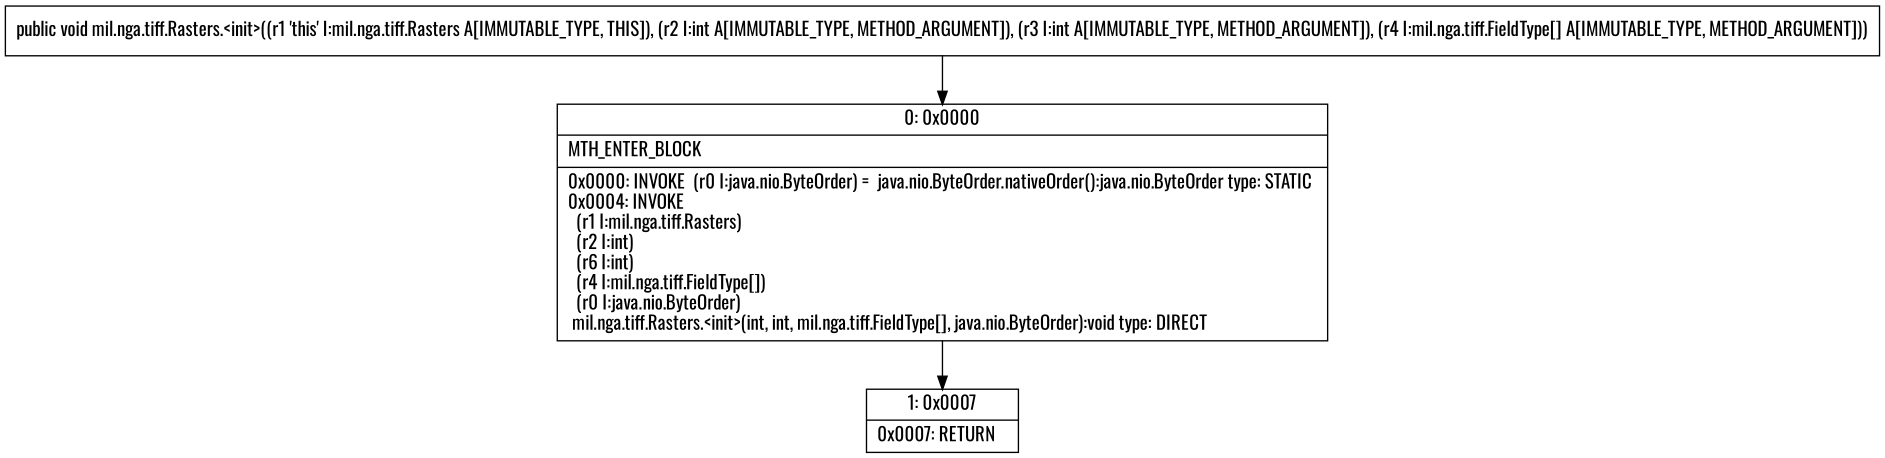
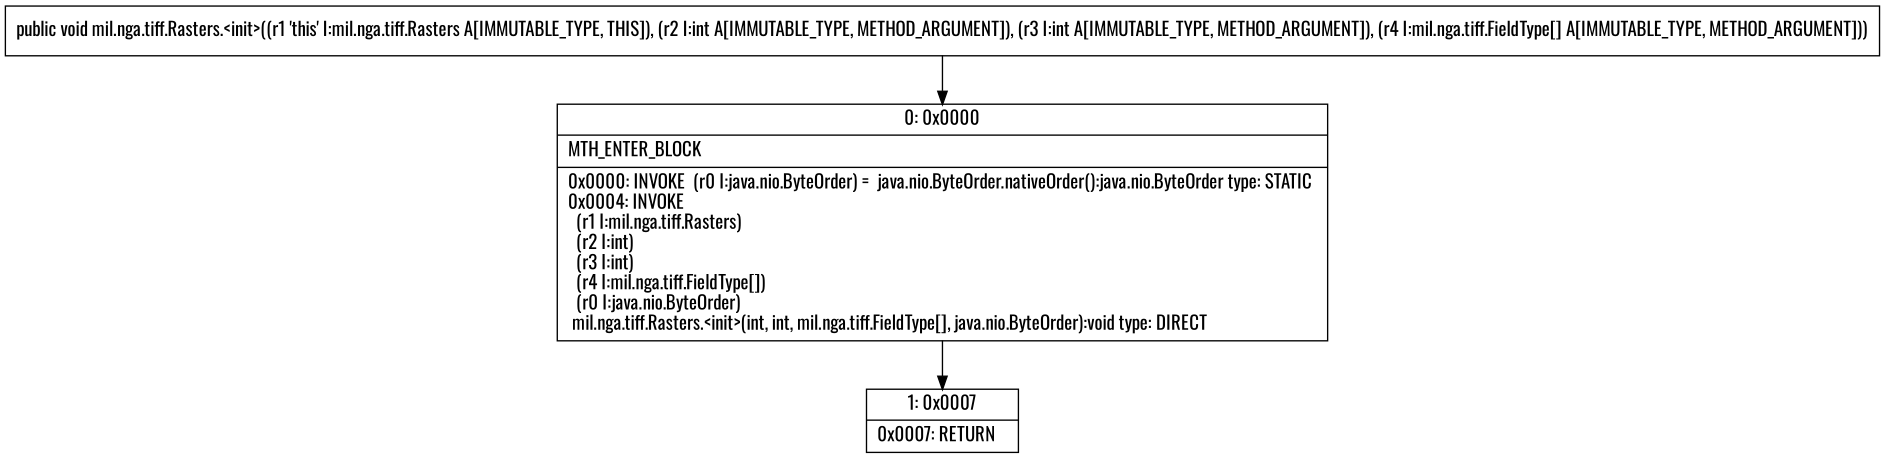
node "0: 0x0000": text "(r6 I:int)" -> "(r3 I:int)"
